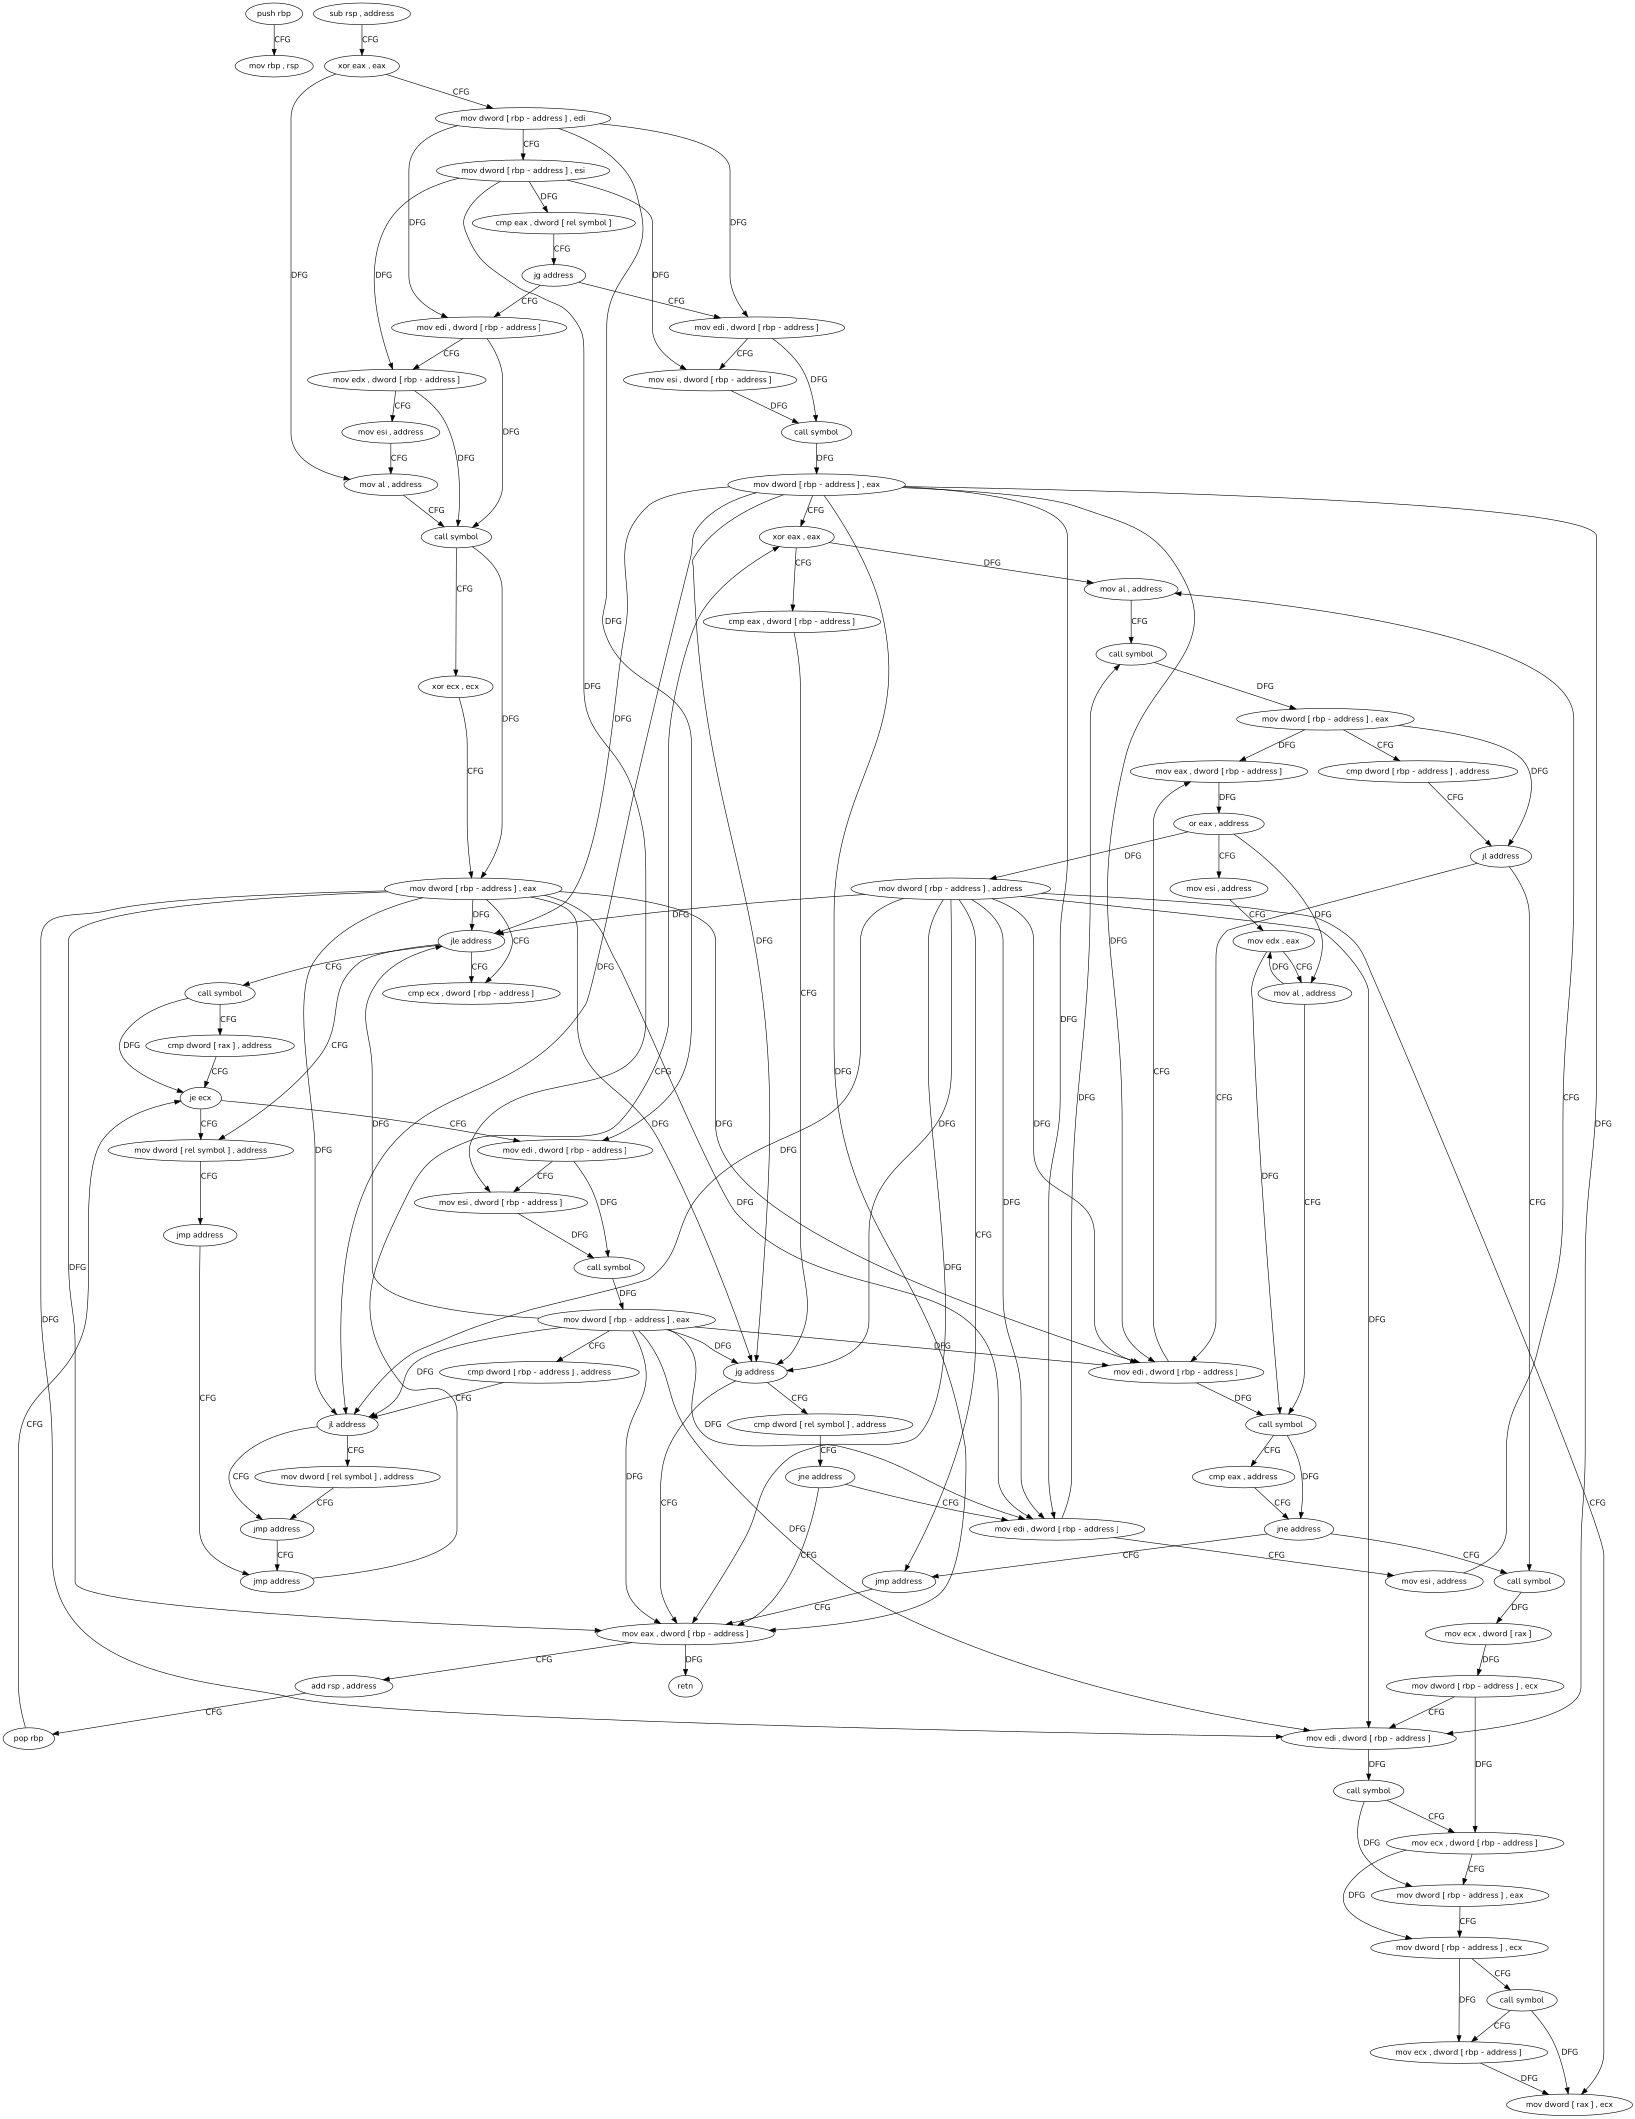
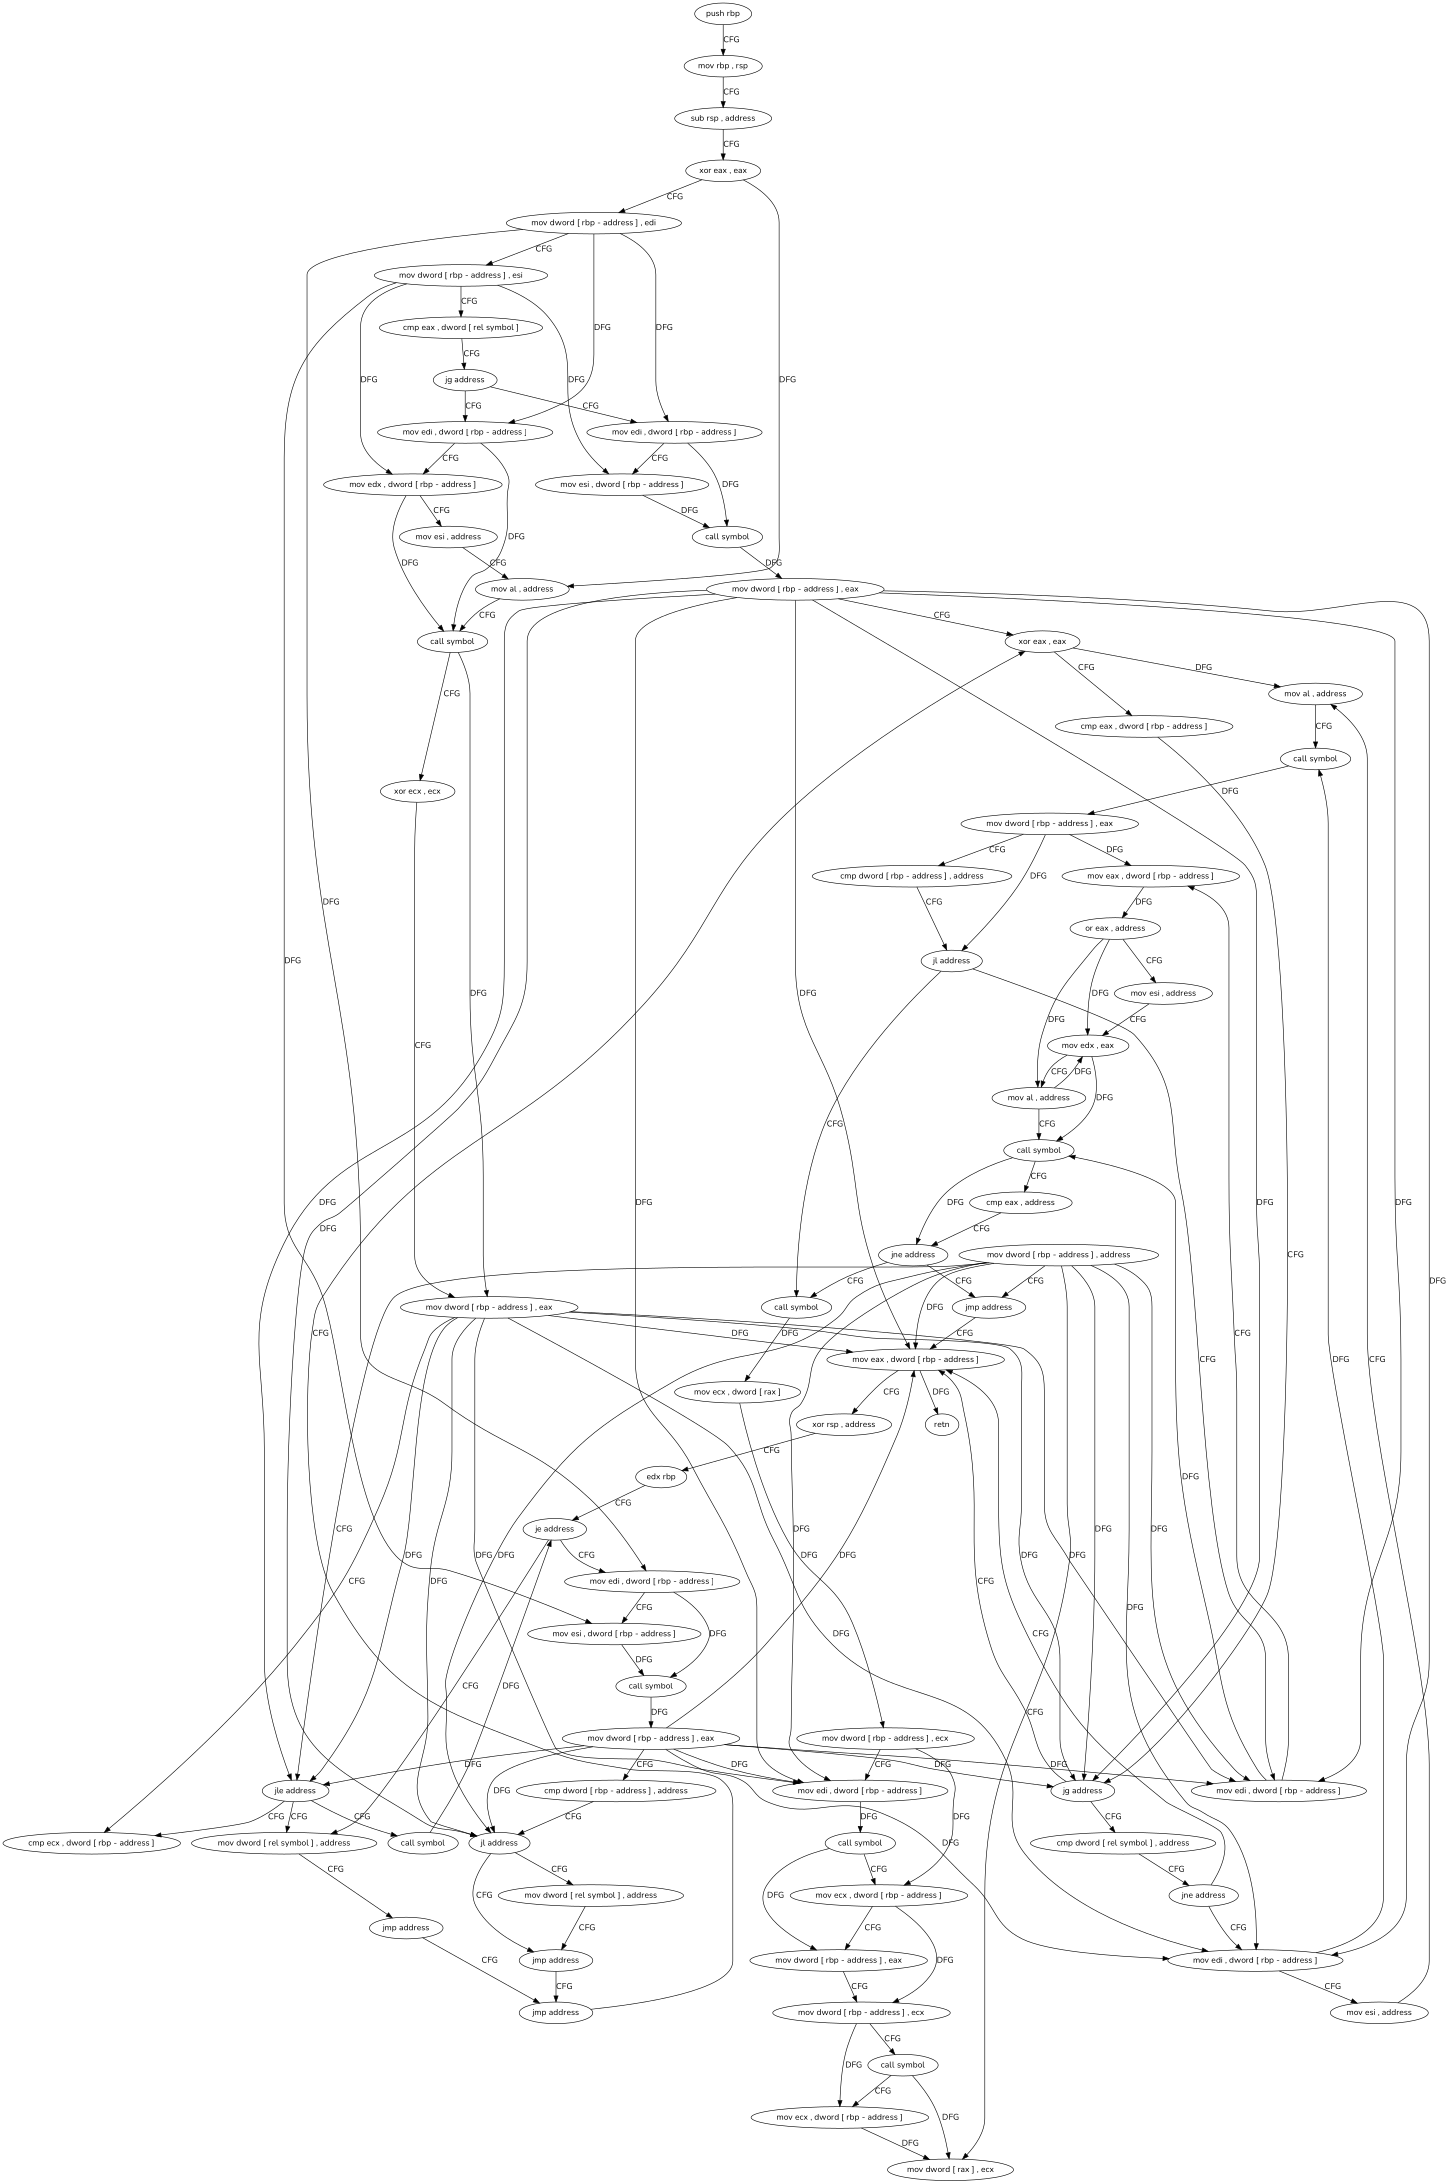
edge "mov rbp , rsp" -> "sub rsp , address": added, label "CFG"
edge "mov dword [ rbp - address ] , esi" -> "cmp eax , dword [ rel symbol ]": label "DFG" -> "CFG"
edge "or eax , address" -> "mov dword [ rbp - address ] , address": now "or eax , address" -> "mov edx , eax"
edge "mov dword [ rbp - address ] , address" -> "jle address": label "DFG" -> "CFG"
node "cmp dword [ rax ] , address": removed
node "je ecx": label "je ecx" -> "je address"
node "add rsp , address": label "add rsp , address" -> "xor rsp , address"
node "pop rbp": label "pop rbp" -> "edx rbp"
